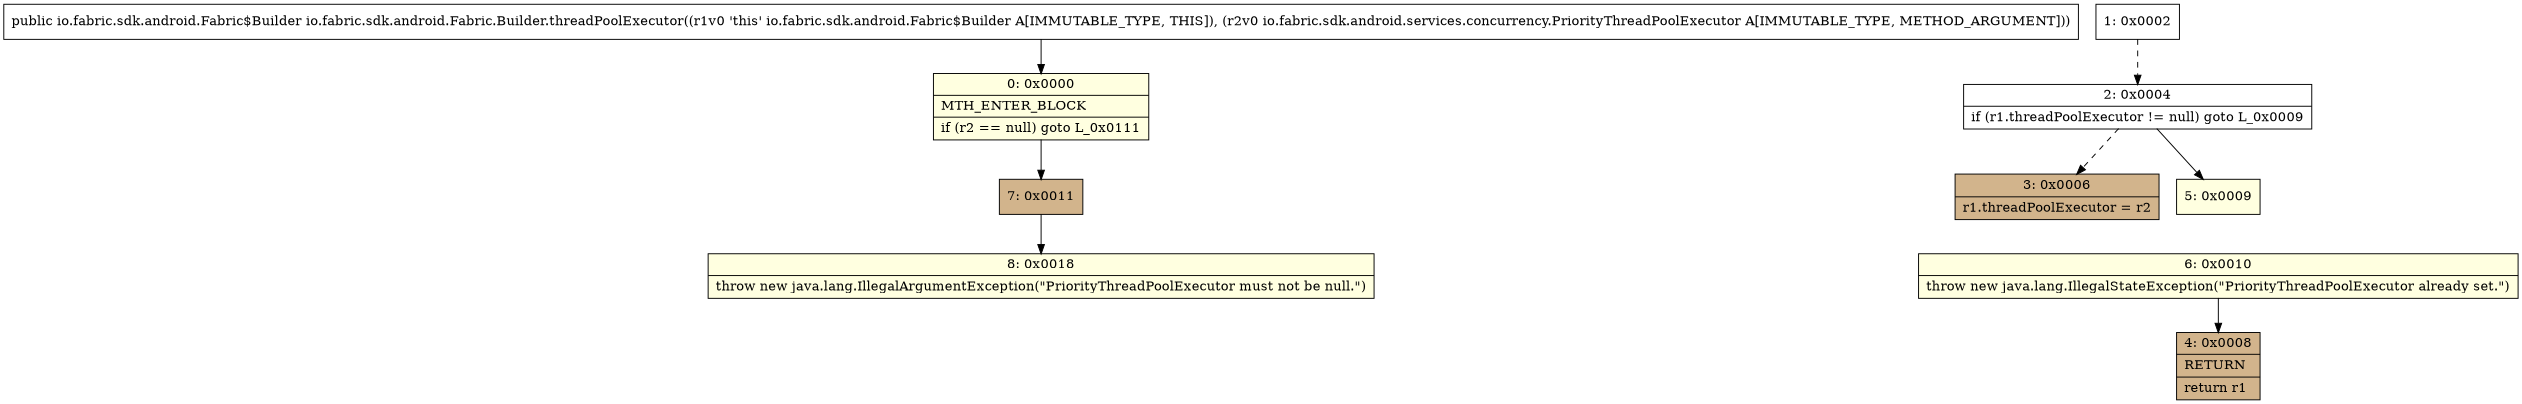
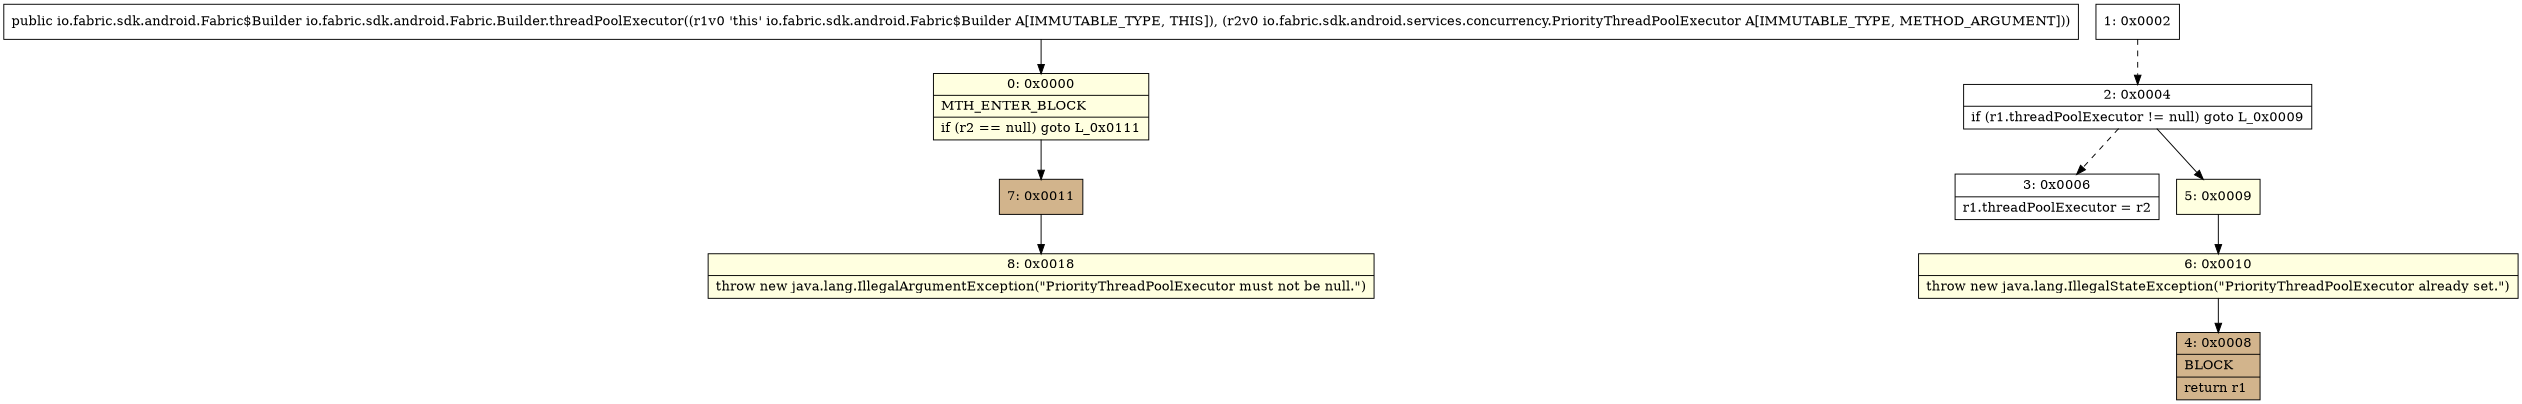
node "3: 0x0006": fillcolor tan -> white
edge "5: 0x0009" -> "6: 0x0010": added
node "4: 0x0008": text "RETURN" -> "BLOCK"
